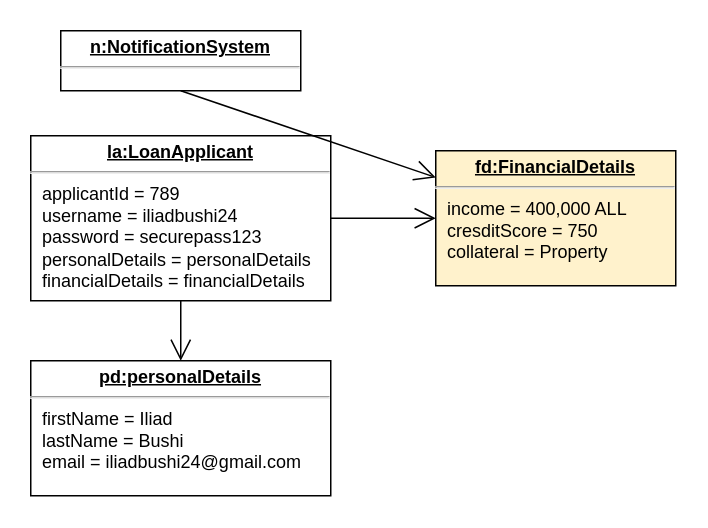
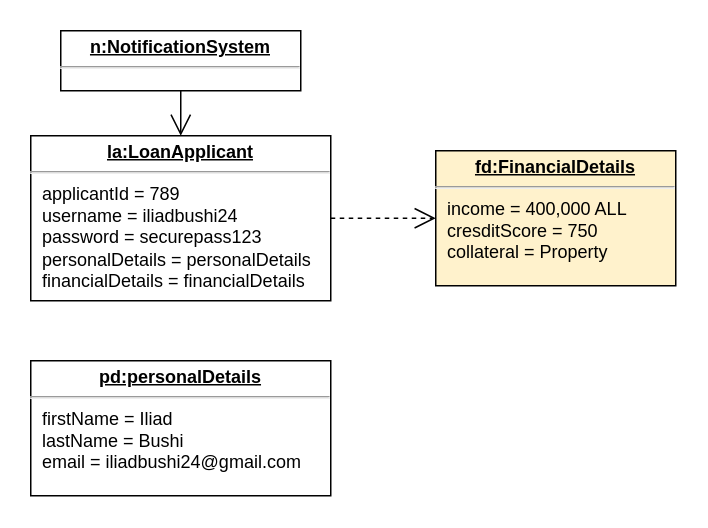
edge "n:NotificationSystem" -> "fd:FinancialDetails income = 400,000 ALL cresditScore = 750 collateral = Property": now "n:NotificationSystem" -> "la:LoanApplicant applicantId = 789 username = iliadbushi24 password = securepass123 personalDetails = personalDetails financialDetails = financialDetails"
edge "la:LoanApplicant applicantId = 789 username = iliadbushi24 password = securepass123 personalDetails = personalDetails financialDetails = financialDetails" -> "fd:FinancialDetails income = 400,000 ALL cresditScore = 750 collateral = Property": style solid -> dashed
edge "la:LoanApplicant applicantId = 789 username = iliadbushi24 password = securepass123 personalDetails = personalDetails financialDetails = financialDetails" -> "pd:personalDetails firstName = Iliad lastName = Bushi email = iliadbushi24@gmail.com": removed
